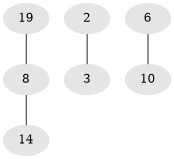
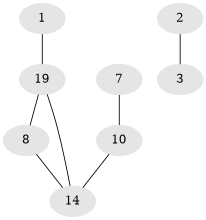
node "1": added
node "6": label "6" -> "7"
edge "19" -- "14": added
edge "10" -- "14": added
